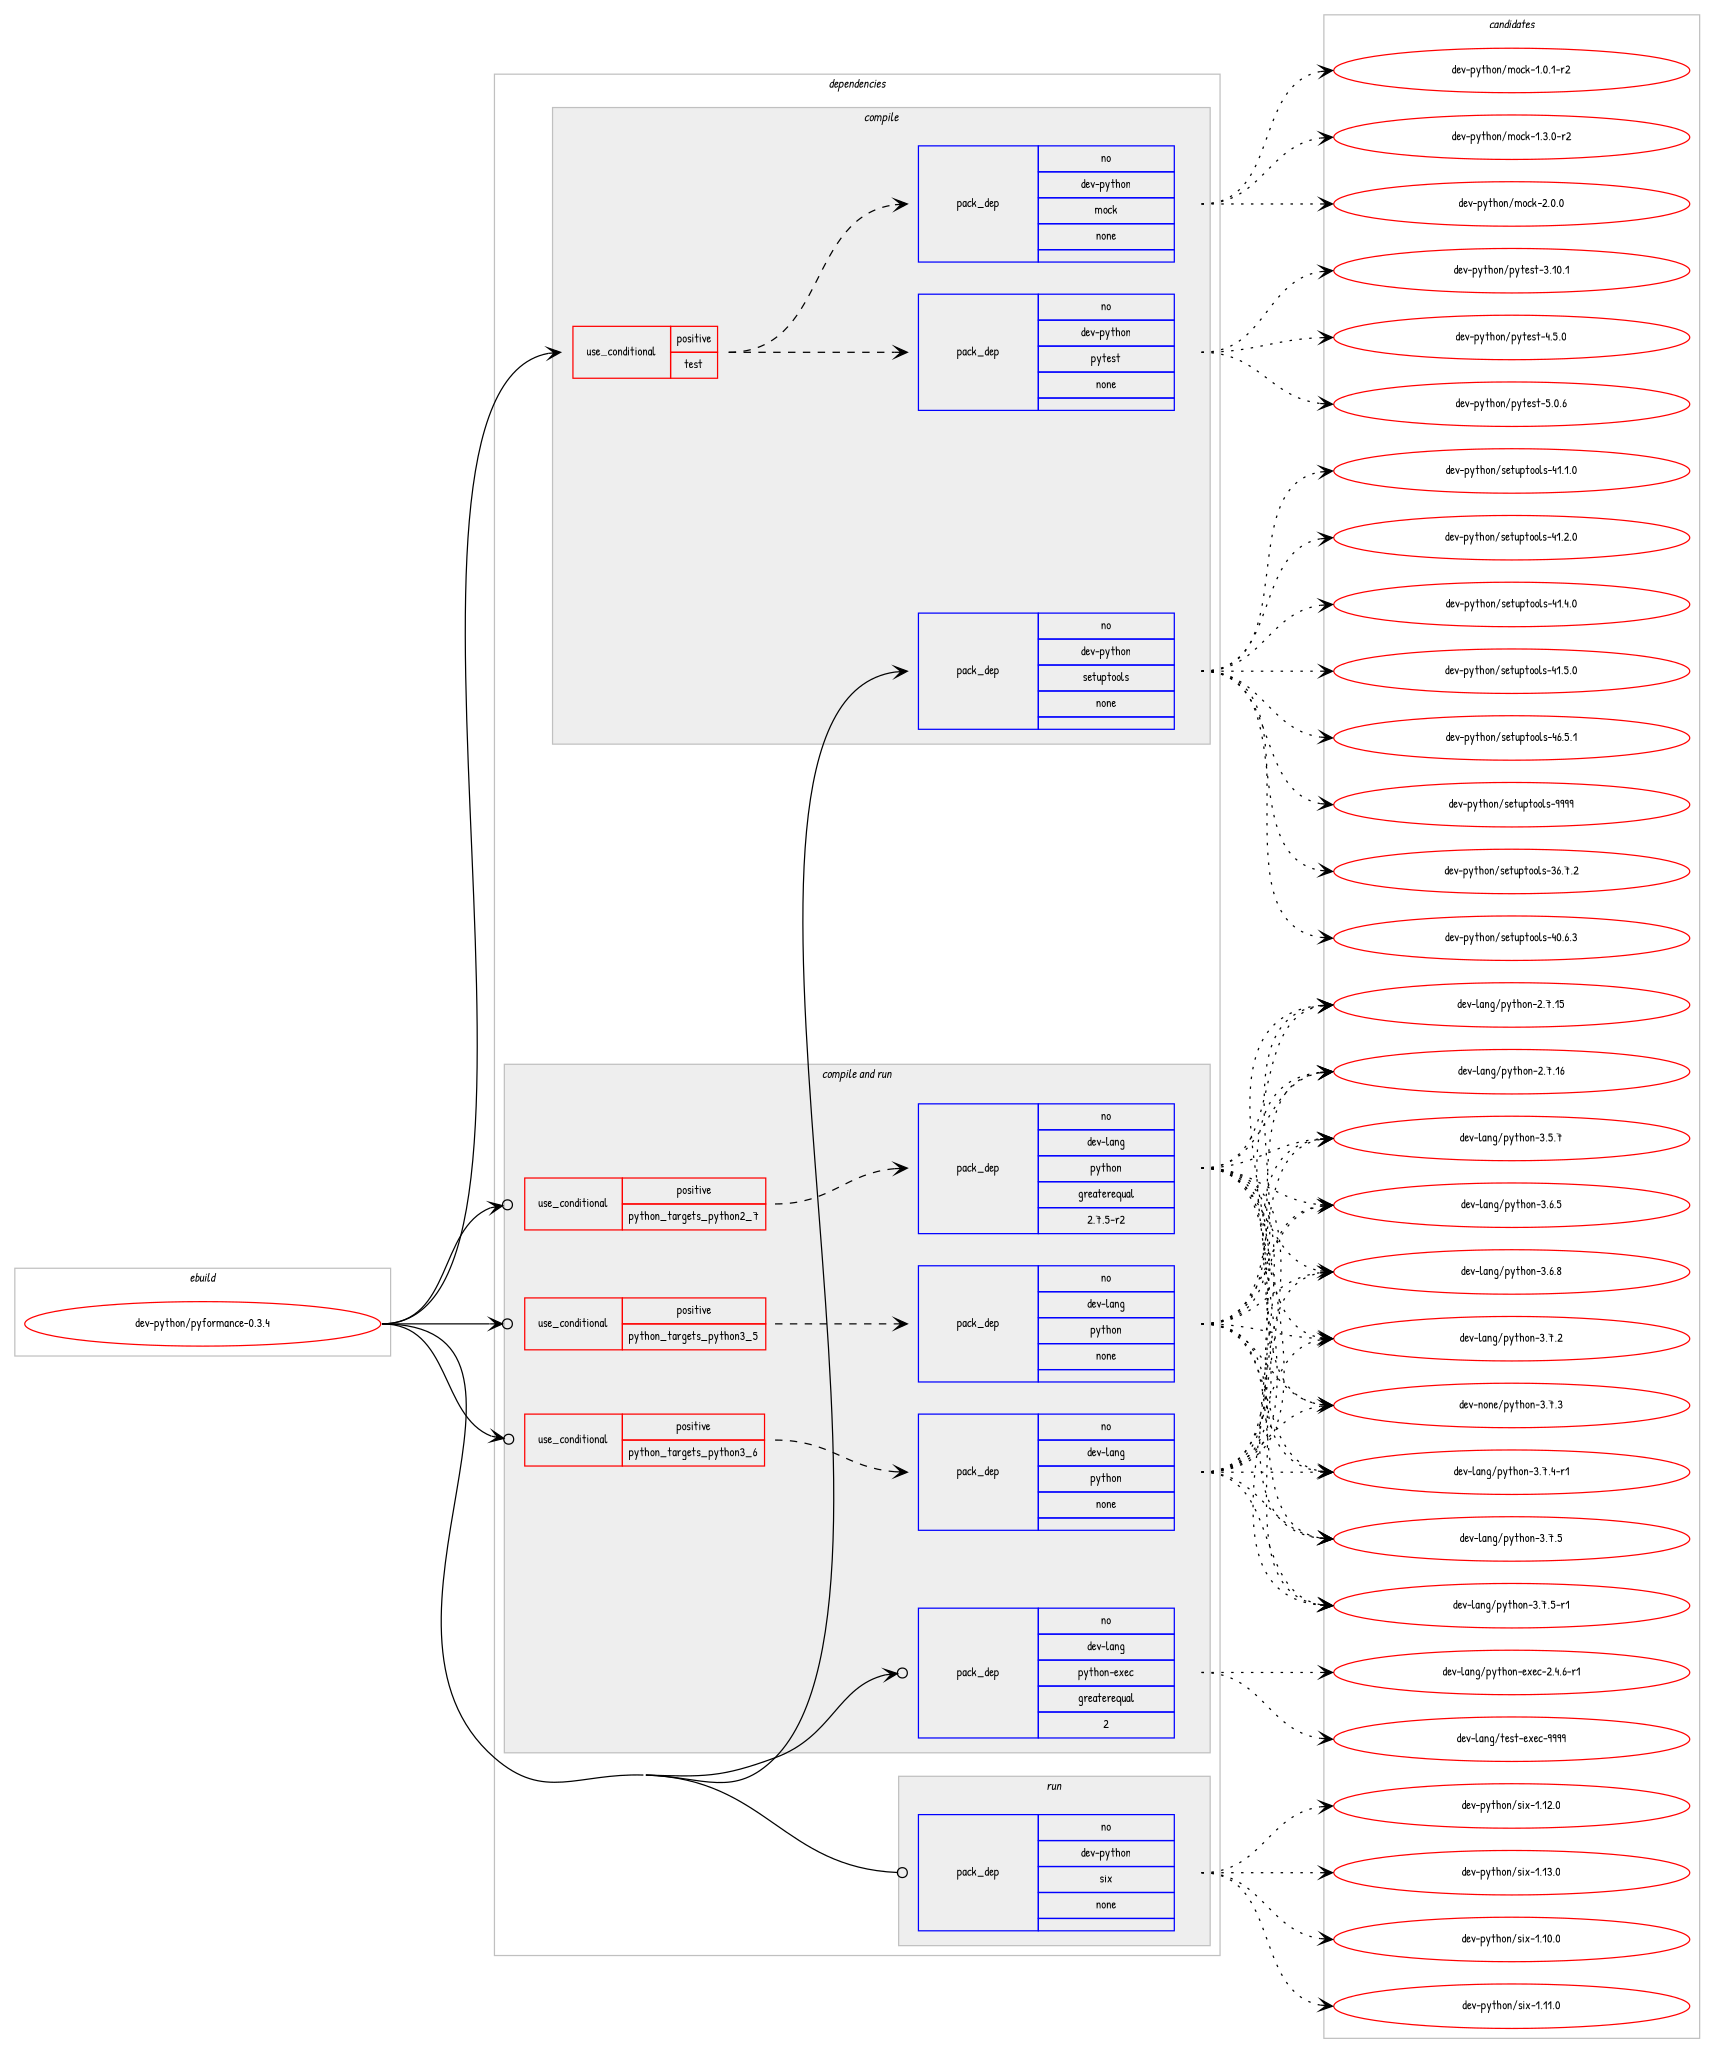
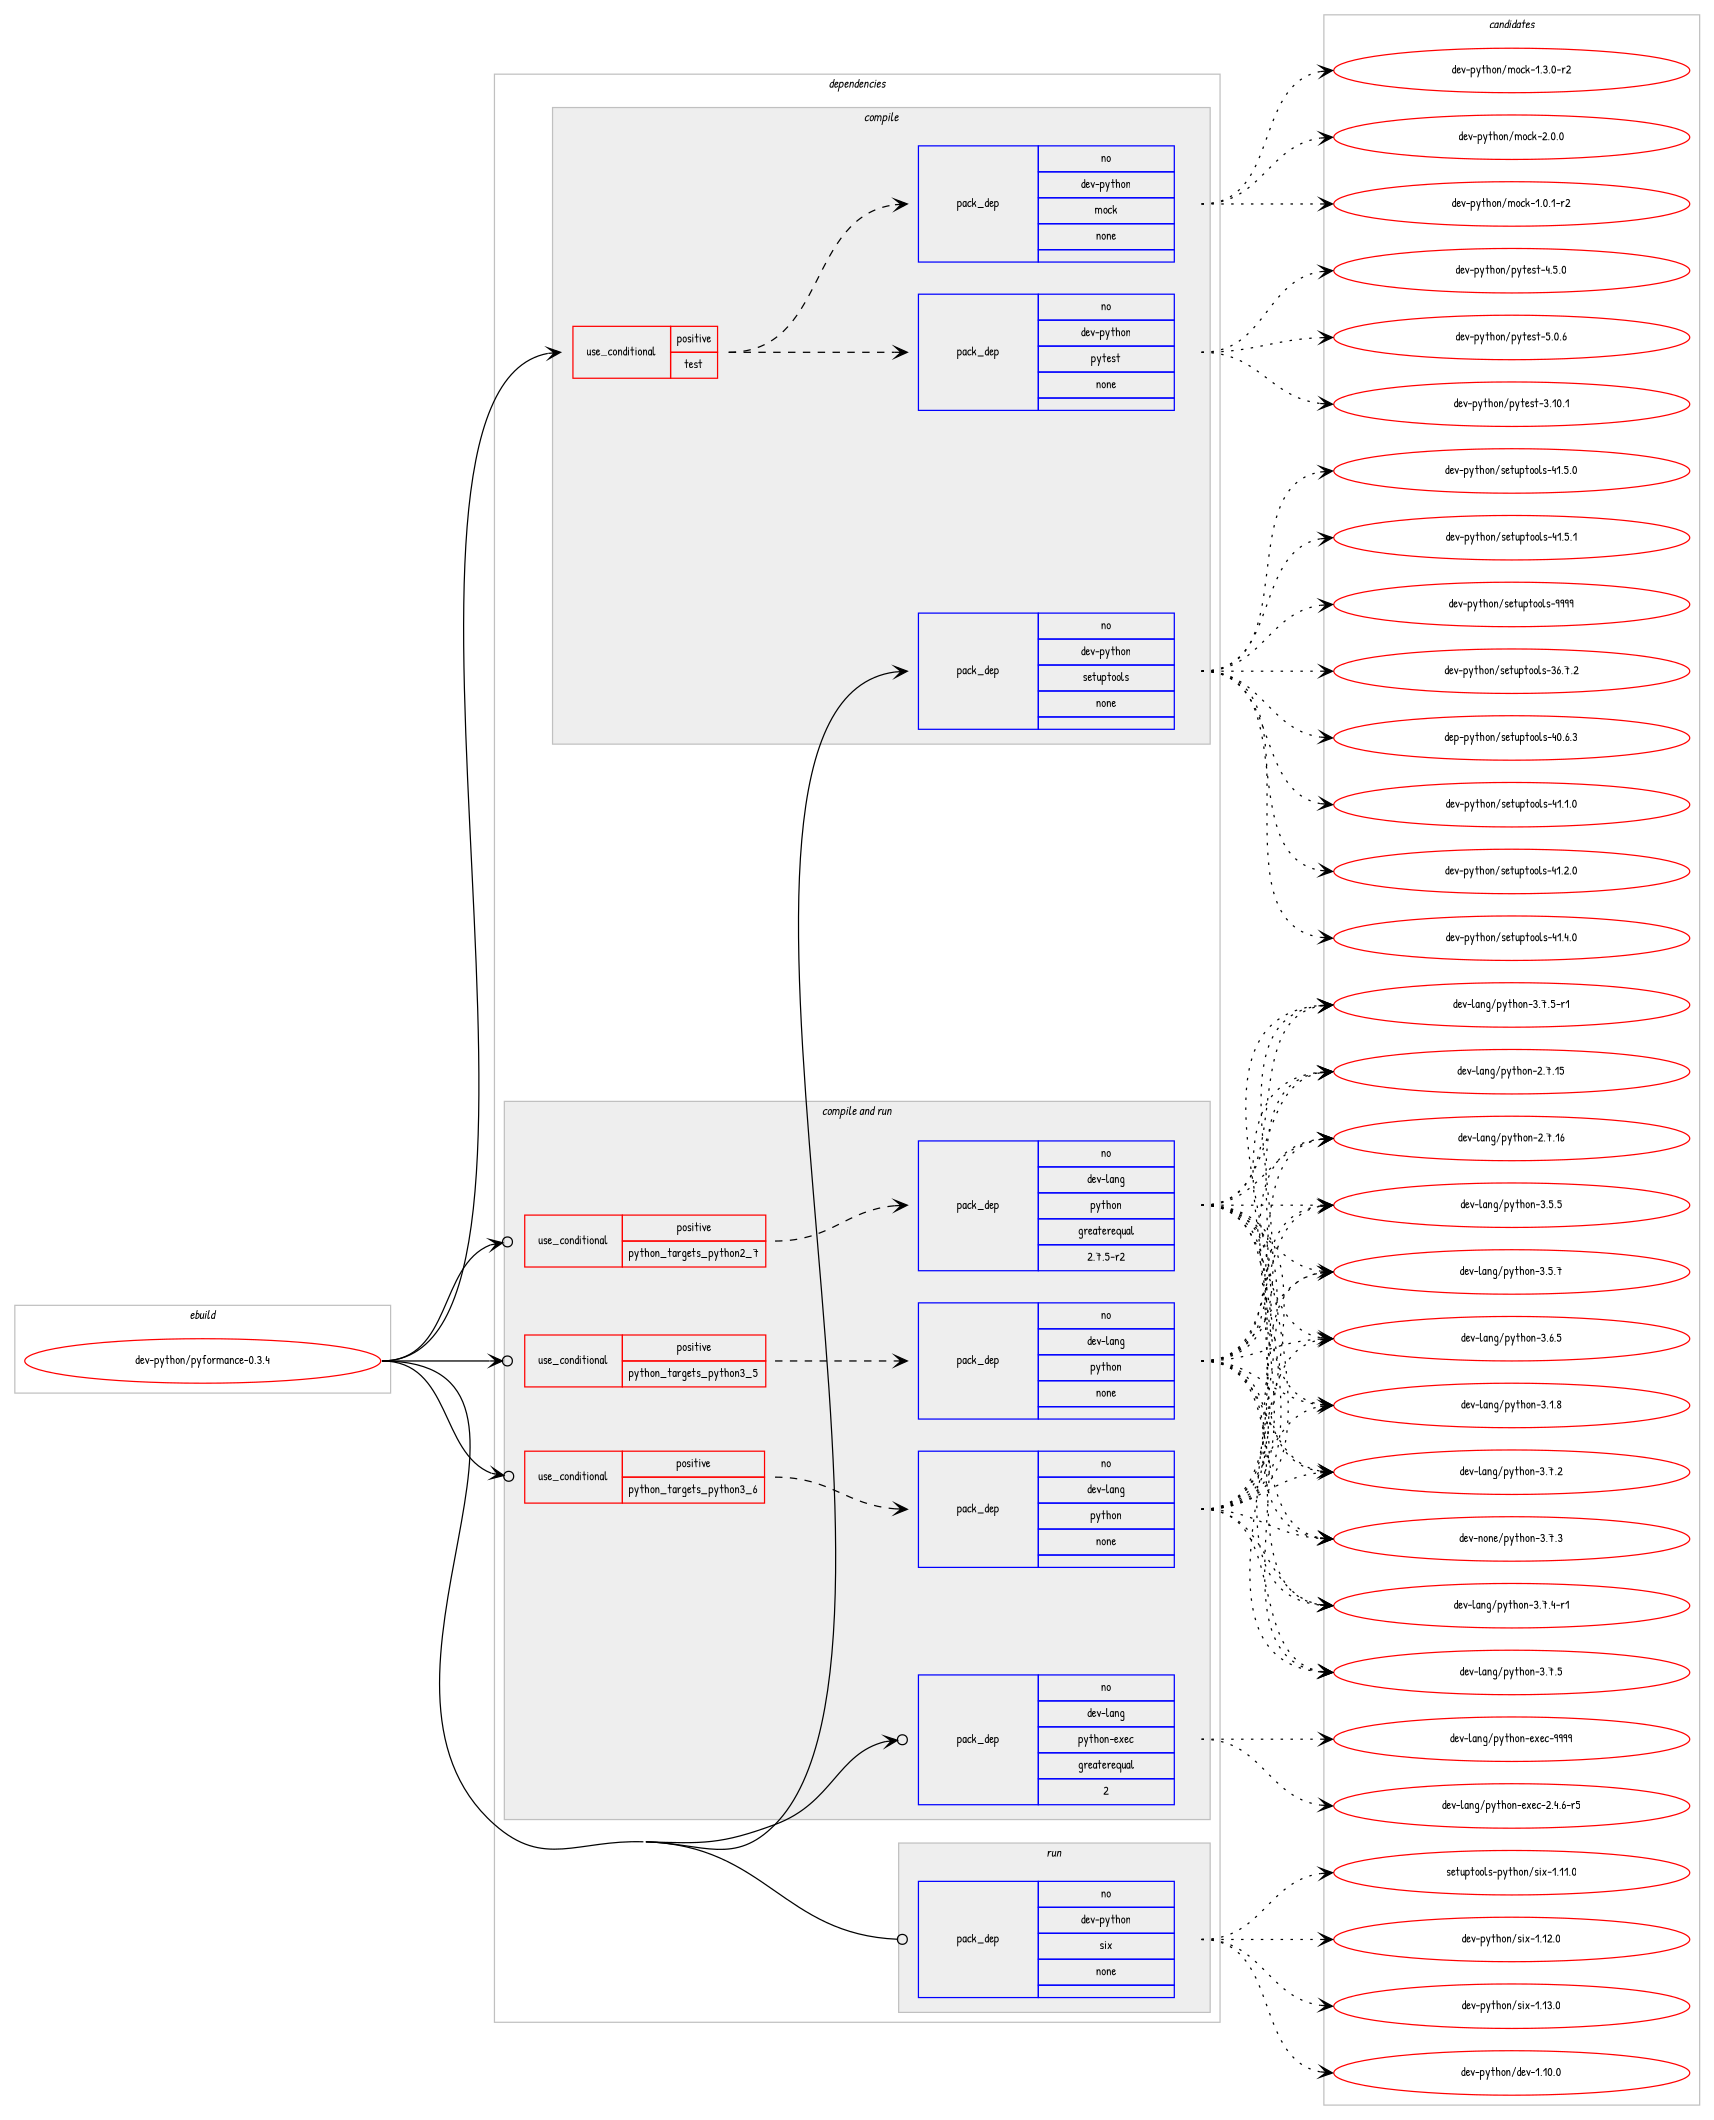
node "dev-python/setuptools-46.5.1": label "dev-python/setuptools-46.5.1" -> "dev-python/setuptools-41.5.1"
node "dev-python/setuptools-40.6.3": label "dev-python/setuptools-40.6.3" -> "dep-python/setuptools-40.6.3"
node "dev-lang/python-3.5.5": added
node "dev-lang/python-3.6.8": label "dev-lang/python-3.6.8" -> "dev-lang/python-3.1.8"
node "dev-lang/python-exec-2.4.6-r1": label "dev-lang/python-exec-2.4.6-r1" -> "dev-lang/python-exec-2.4.6-r5"
node "dev-lang/test-exec-9999": label "dev-lang/test-exec-9999" -> "dev-lang/python-exec-9999"
node "dev-python/six-1.10.0": label "dev-python/six-1.10.0" -> "dev-python/dev-1.10.0"
node "dev-python/six-1.11.0": label "dev-python/six-1.11.0" -> "setuptools-python/six-1.11.0"
